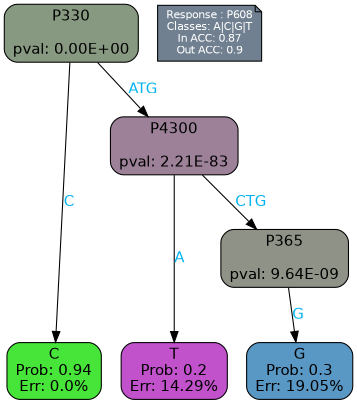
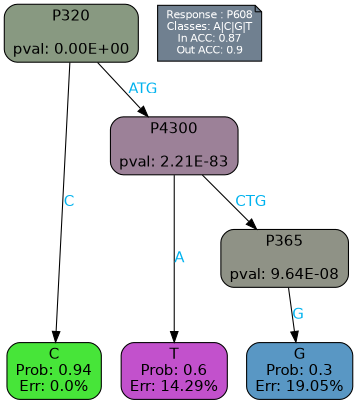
node "P330 pval: 0.00E+00": label "P330 pval: 0.00E+00" -> "P320 pval: 0.00E+00"
node "P365 pval: 9.64E-09": label "P365 pval: 9.64E-09" -> "P365 pval: 9.64E-08"
node "T Prob: 0.2 Err: 14.29%": label "T Prob: 0.2 Err: 14.29%" -> "T Prob: 0.6 Err: 14.29%"
